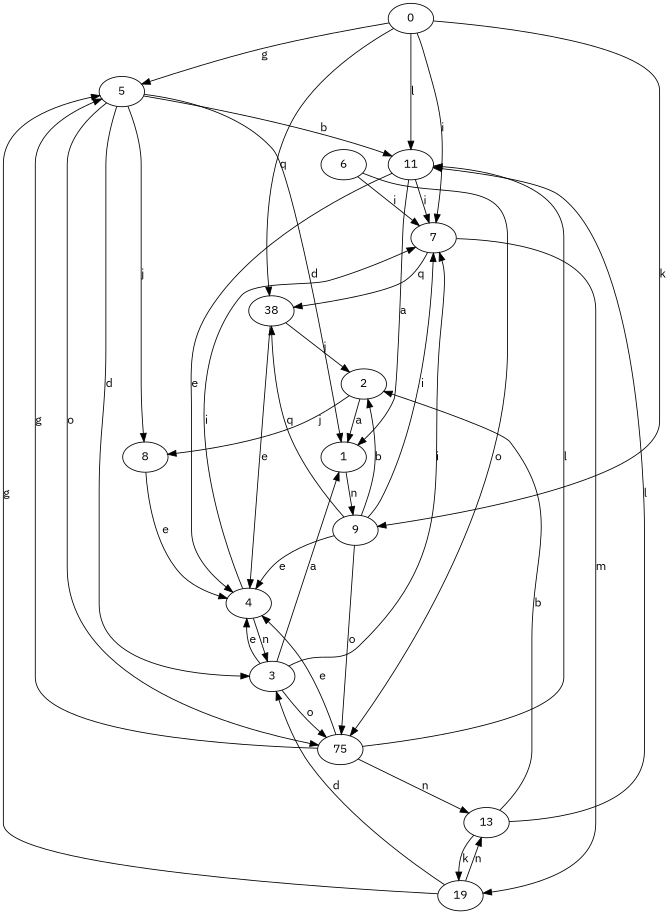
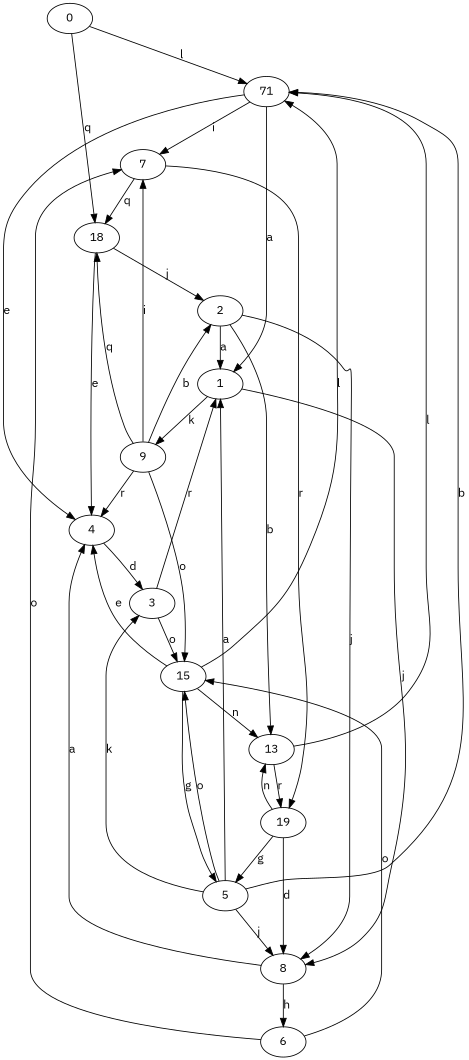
edge "0" -> "5": removed, label "g"
edge "0" -> "7": removed, label "i"
node "11": label "11" -> "71"
edge "6" -> "7": label "i" -> "o"
edge "5" -> "1": label "d" -> "a"
edge "0" -> "9": removed, label "k"
node "38": label "38" -> "18"
edge "4" -> "7": removed, label "i"
edge "5" -> "3": label "d" -> "k"
edge "1" -> "9": label "n" -> "k"
edge "3" -> "7": removed, label "i"
edge "8" -> "4": label "e" -> "a"
edge "13" -> "2": reversed
edge "9" -> "4": label "e" -> "r"
edge "3" -> "1": label "a" -> "r"
edge "7" -> "19": label "m" -> "r"
edge "4" -> "3": label "n" -> "d"
edge "1" -> "8": added, label "j"
edge "3" -> "4": removed, label "e"
node "75": label "75" -> "15"
edge "19" -> "3": now "19" -> "8"
edge "13" -> "19": label "k" -> "r"
edge "8" -> "6": added, label "h"
